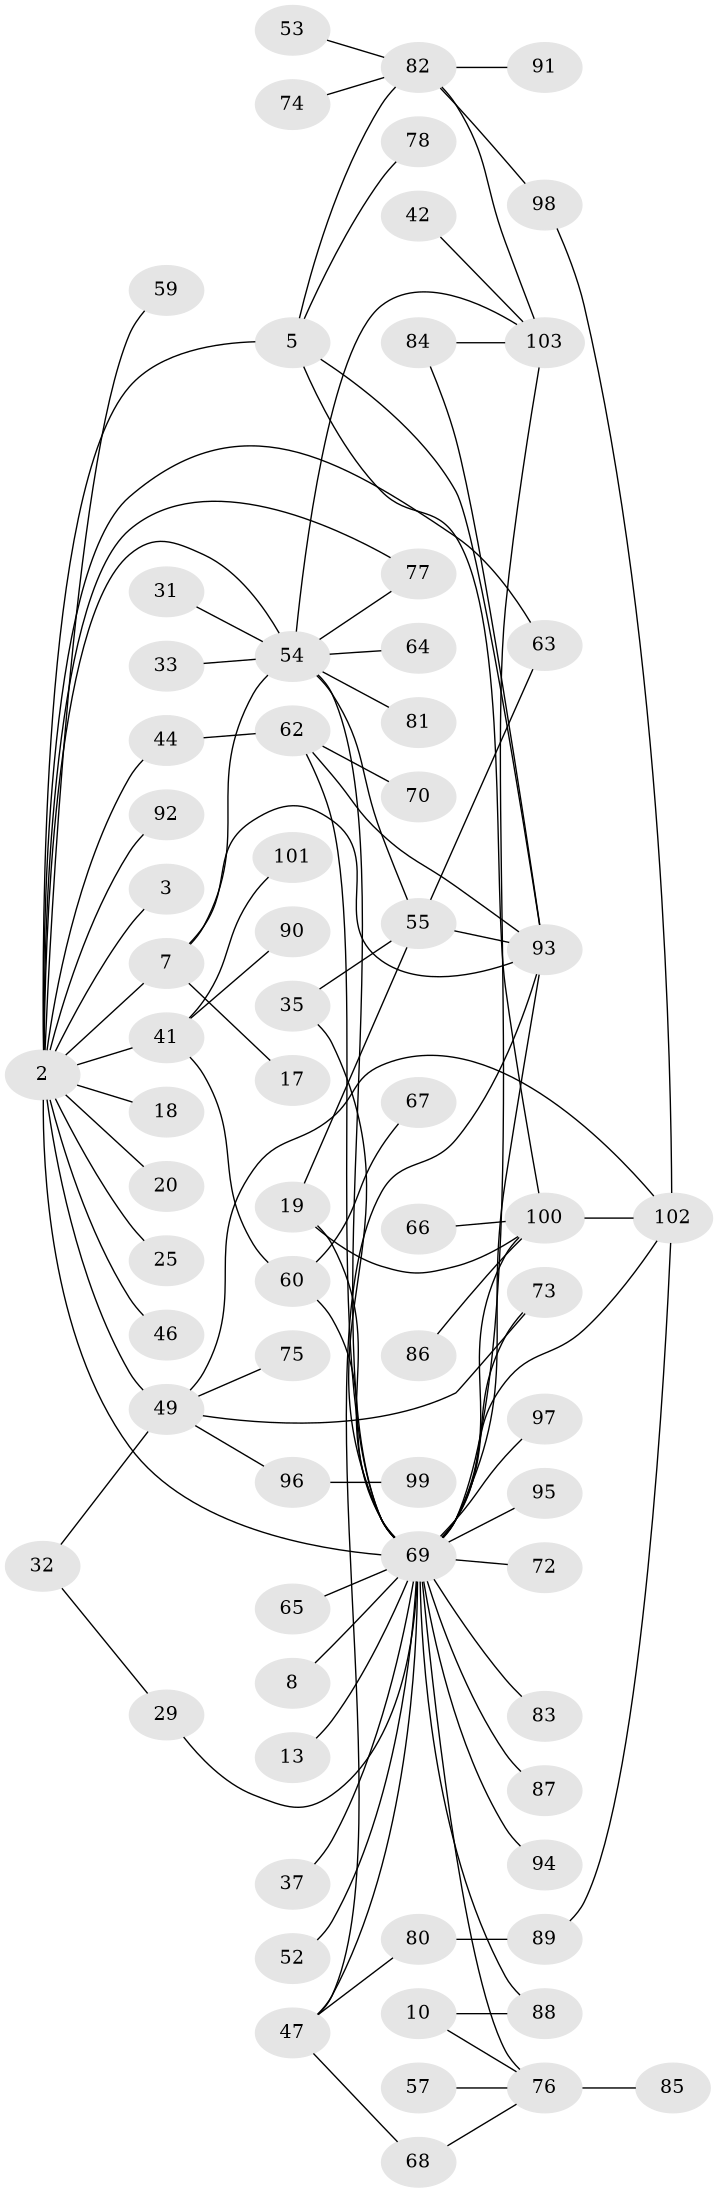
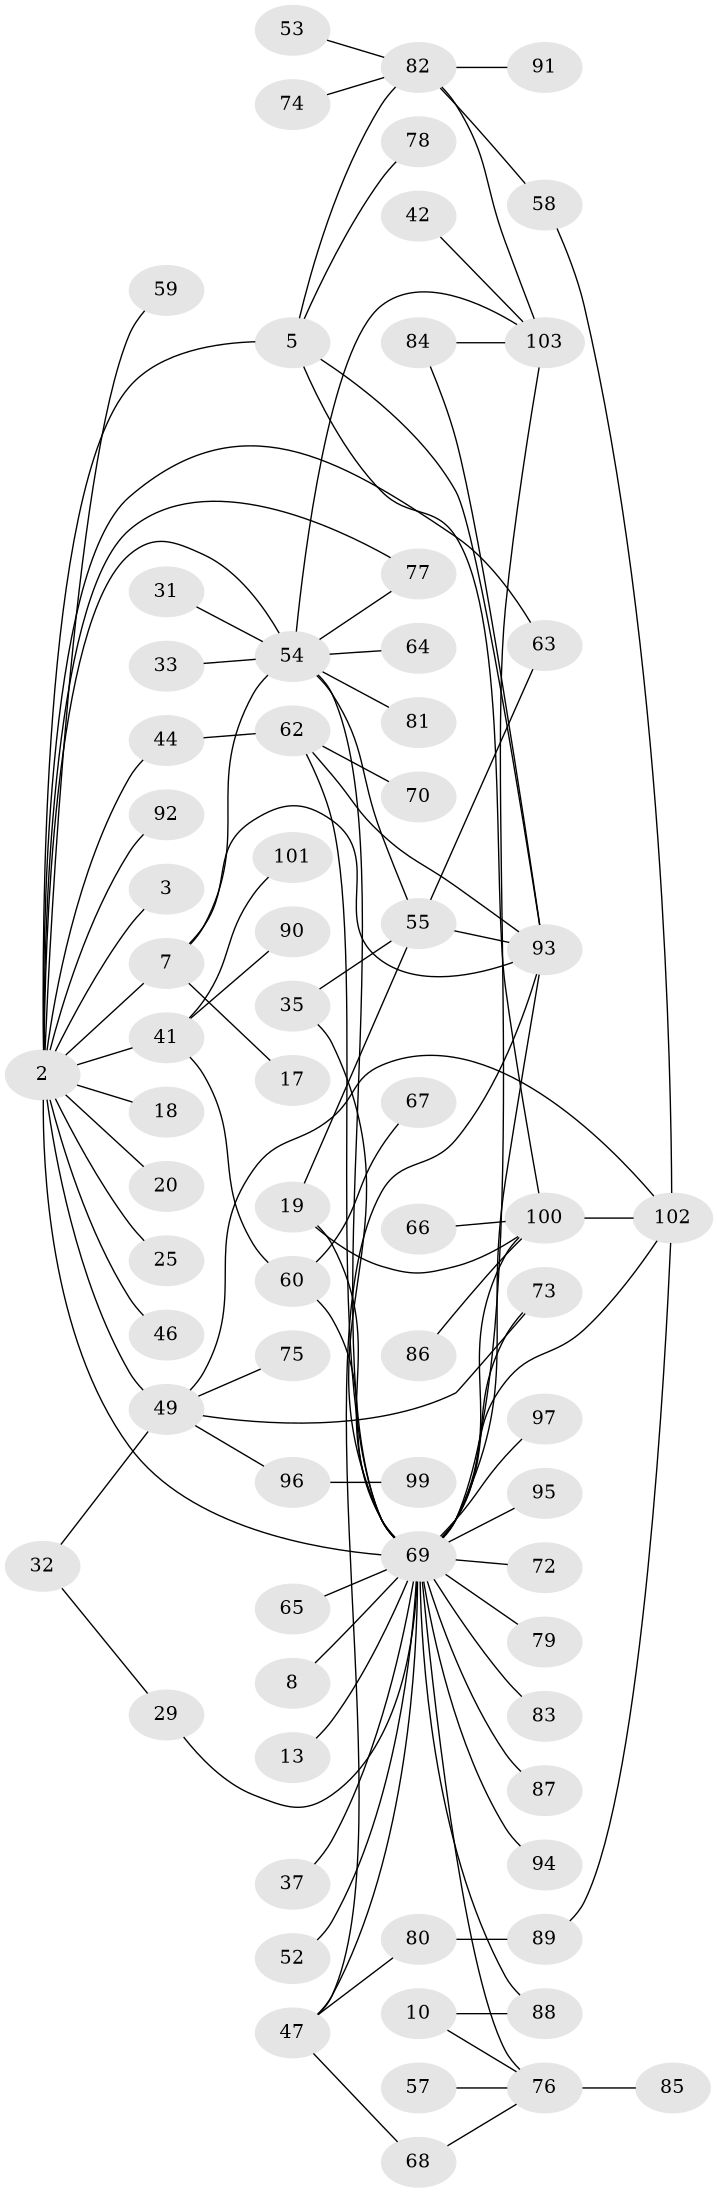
node "98": label "98" -> "58"
node "79": added
